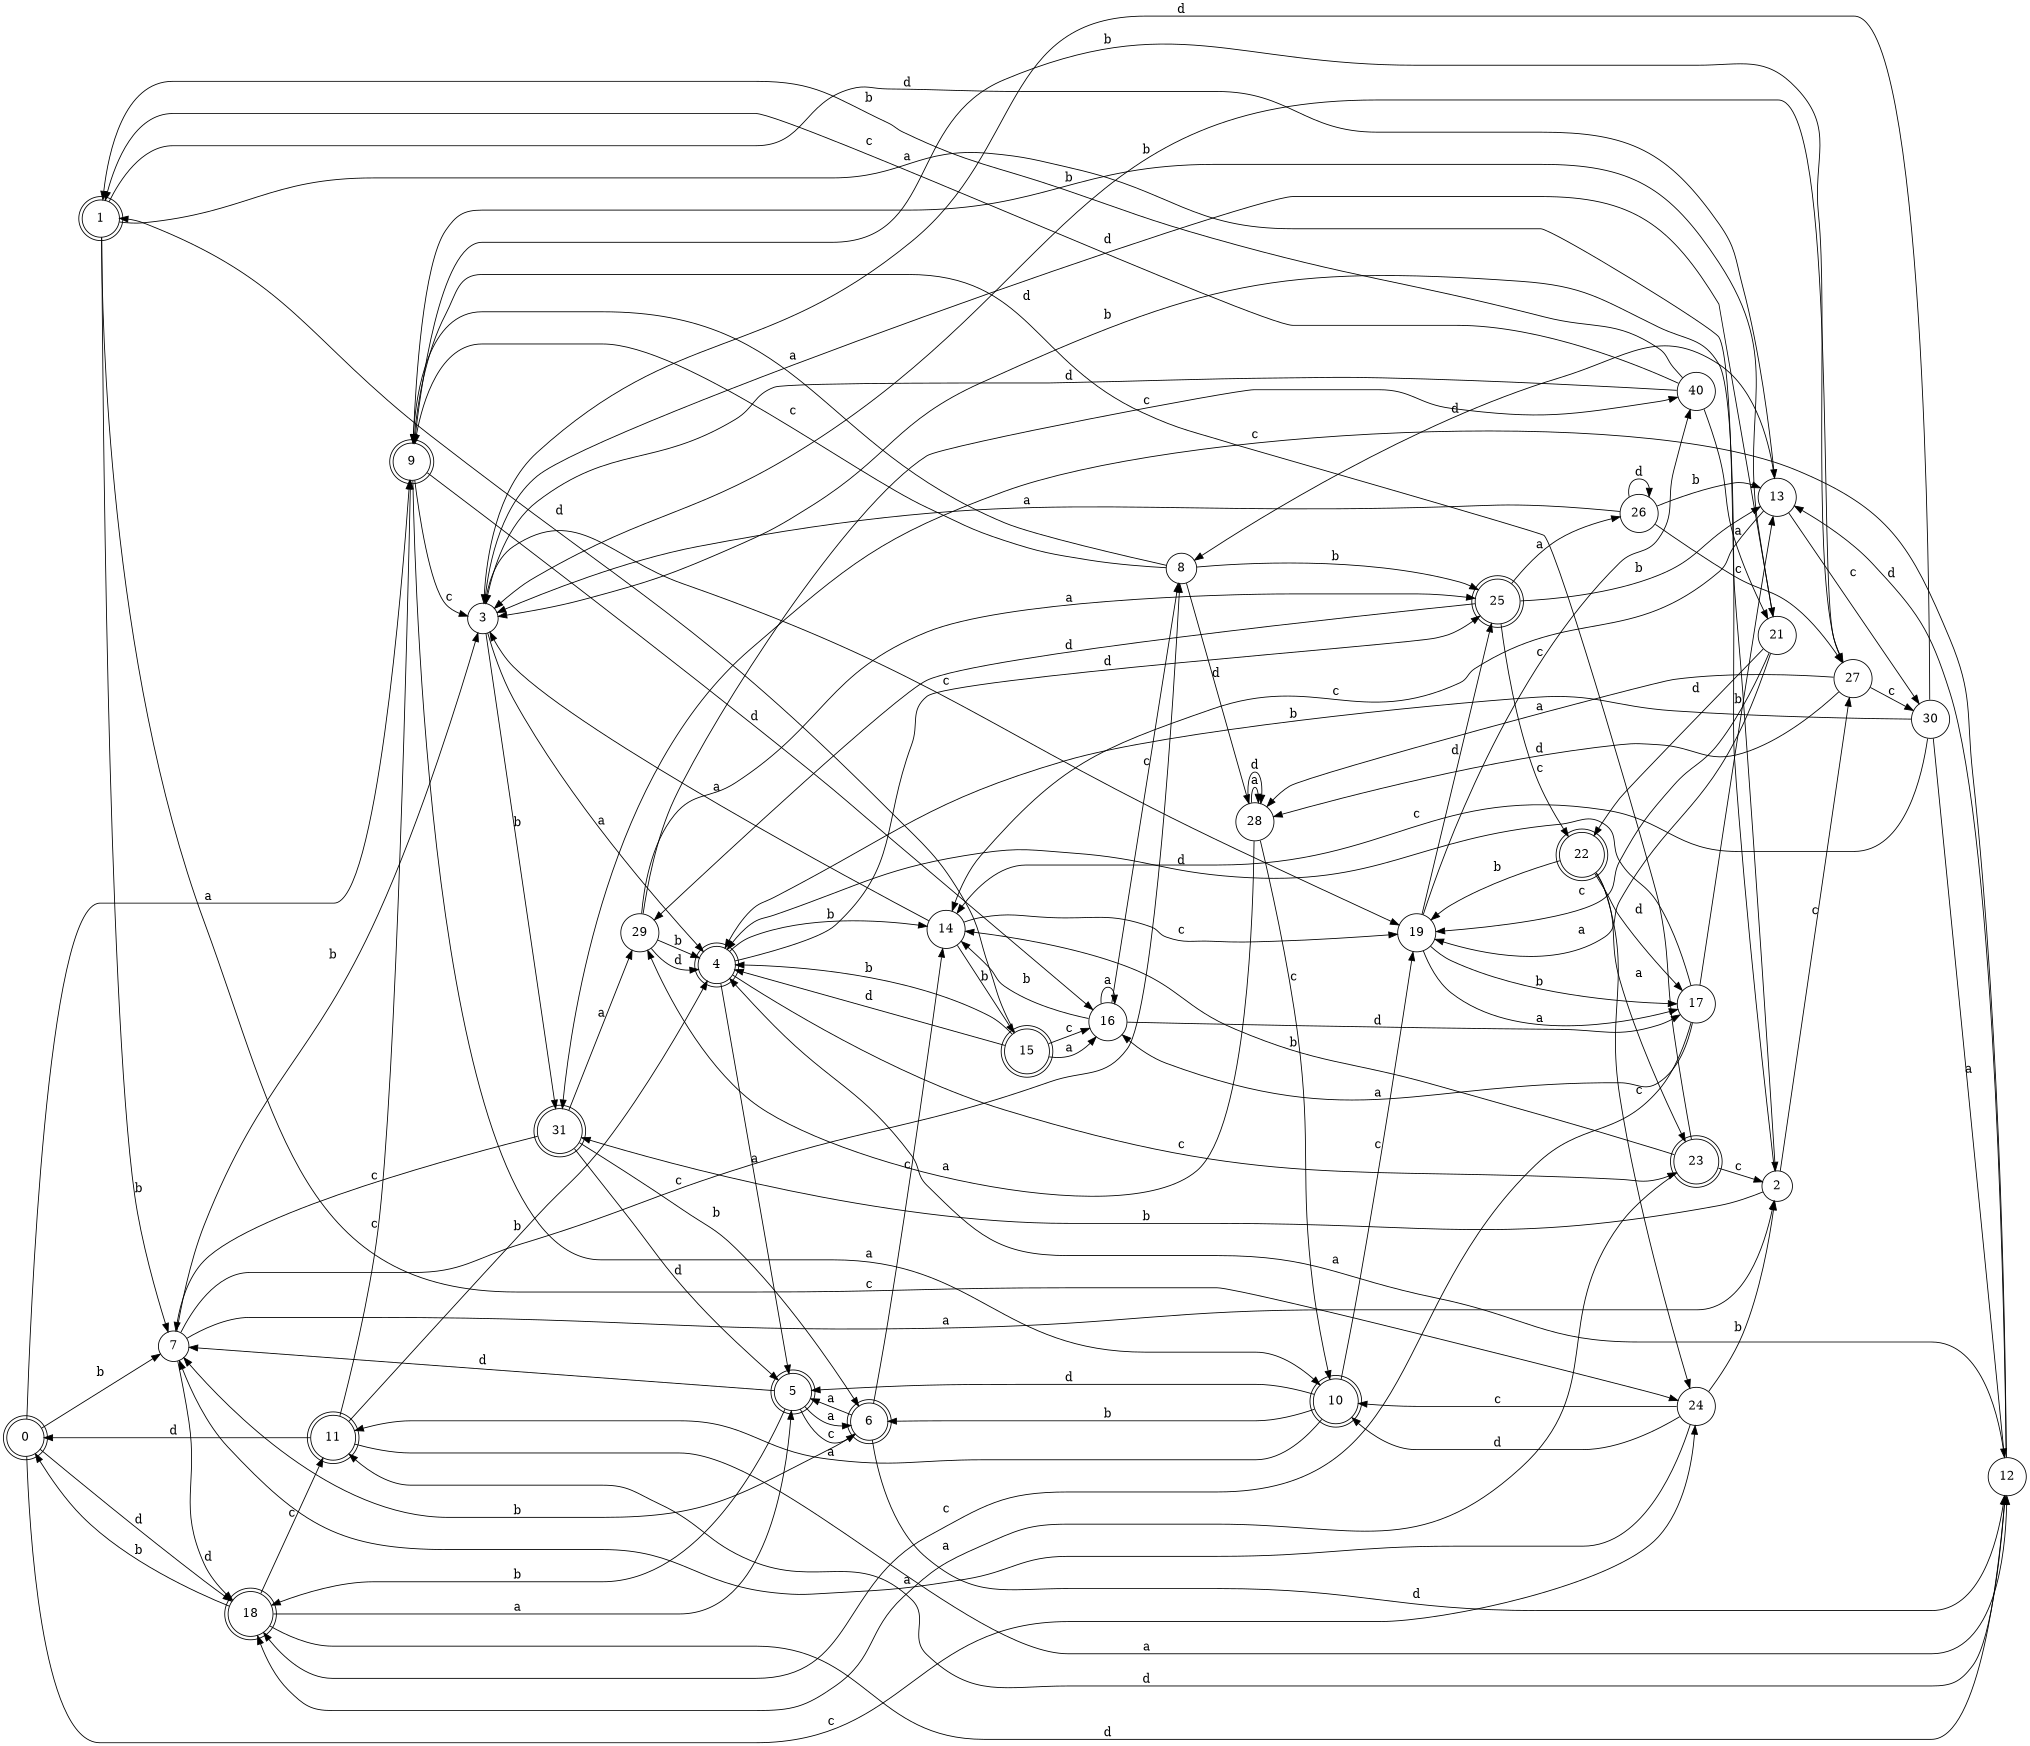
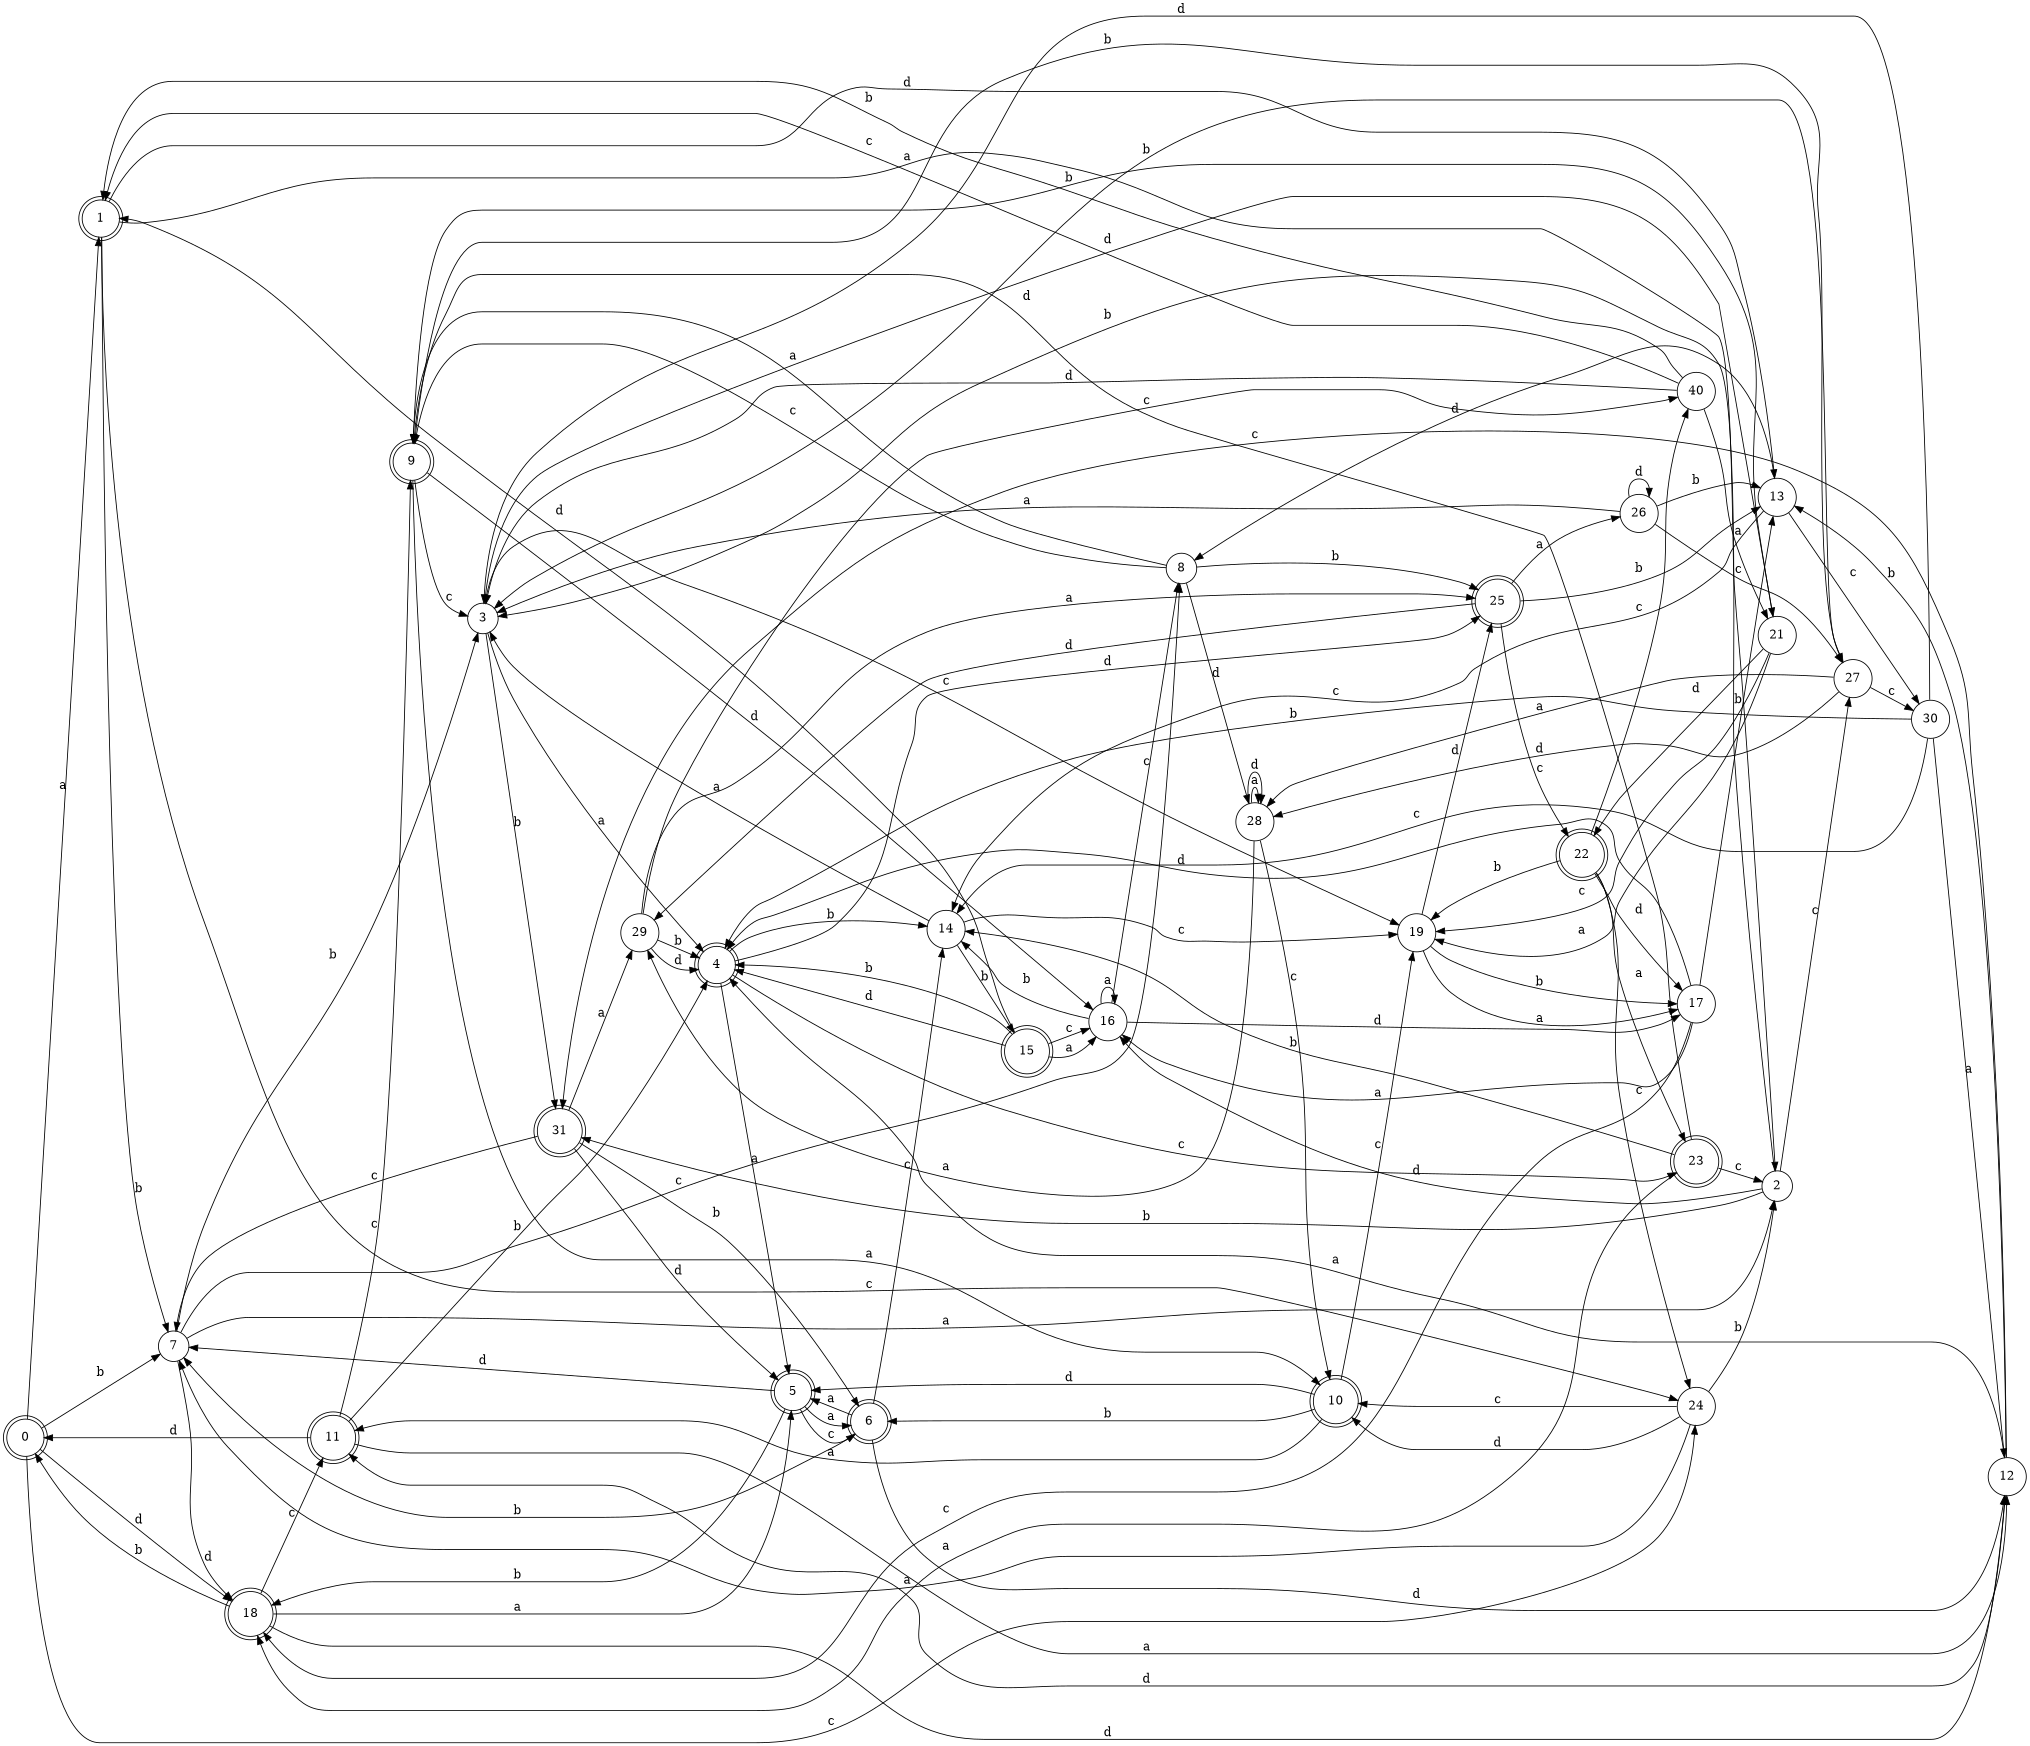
edge "12" -> "13": label "d" -> "b"
edge "19" -> "40": now "22" -> "40"
edge "0" -> "9": now "0" -> "1"
edge "2" -> "16": added, label "d"
